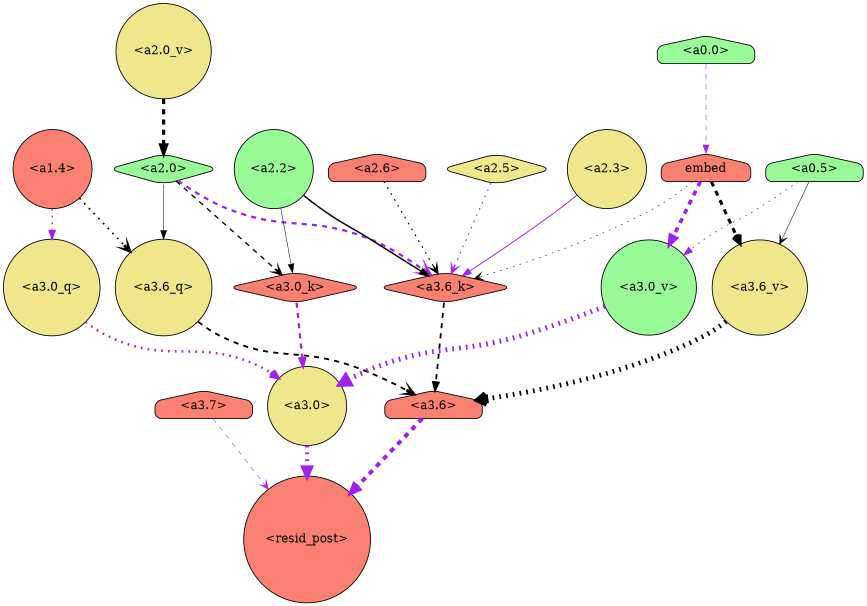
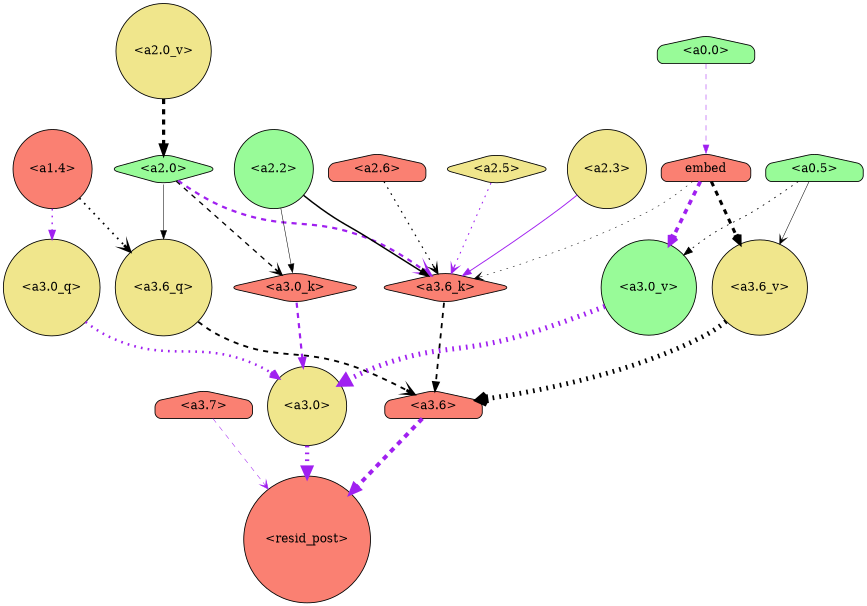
edge "embed" -> "<a3.0_v>": arrowhead normal -> vee
edge "<a0.5>" -> "<a3.0_v>": color purple -> black
